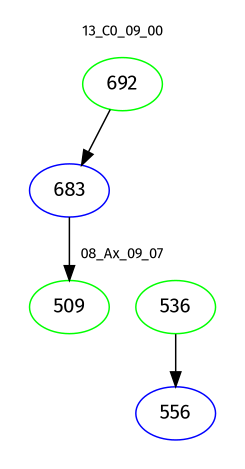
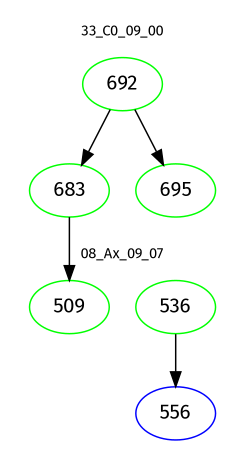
cluster "13_C0_09_00": label "13_C0_09_00" -> "33_C0_09_00"
node "683": color blue -> green
node "695": added
